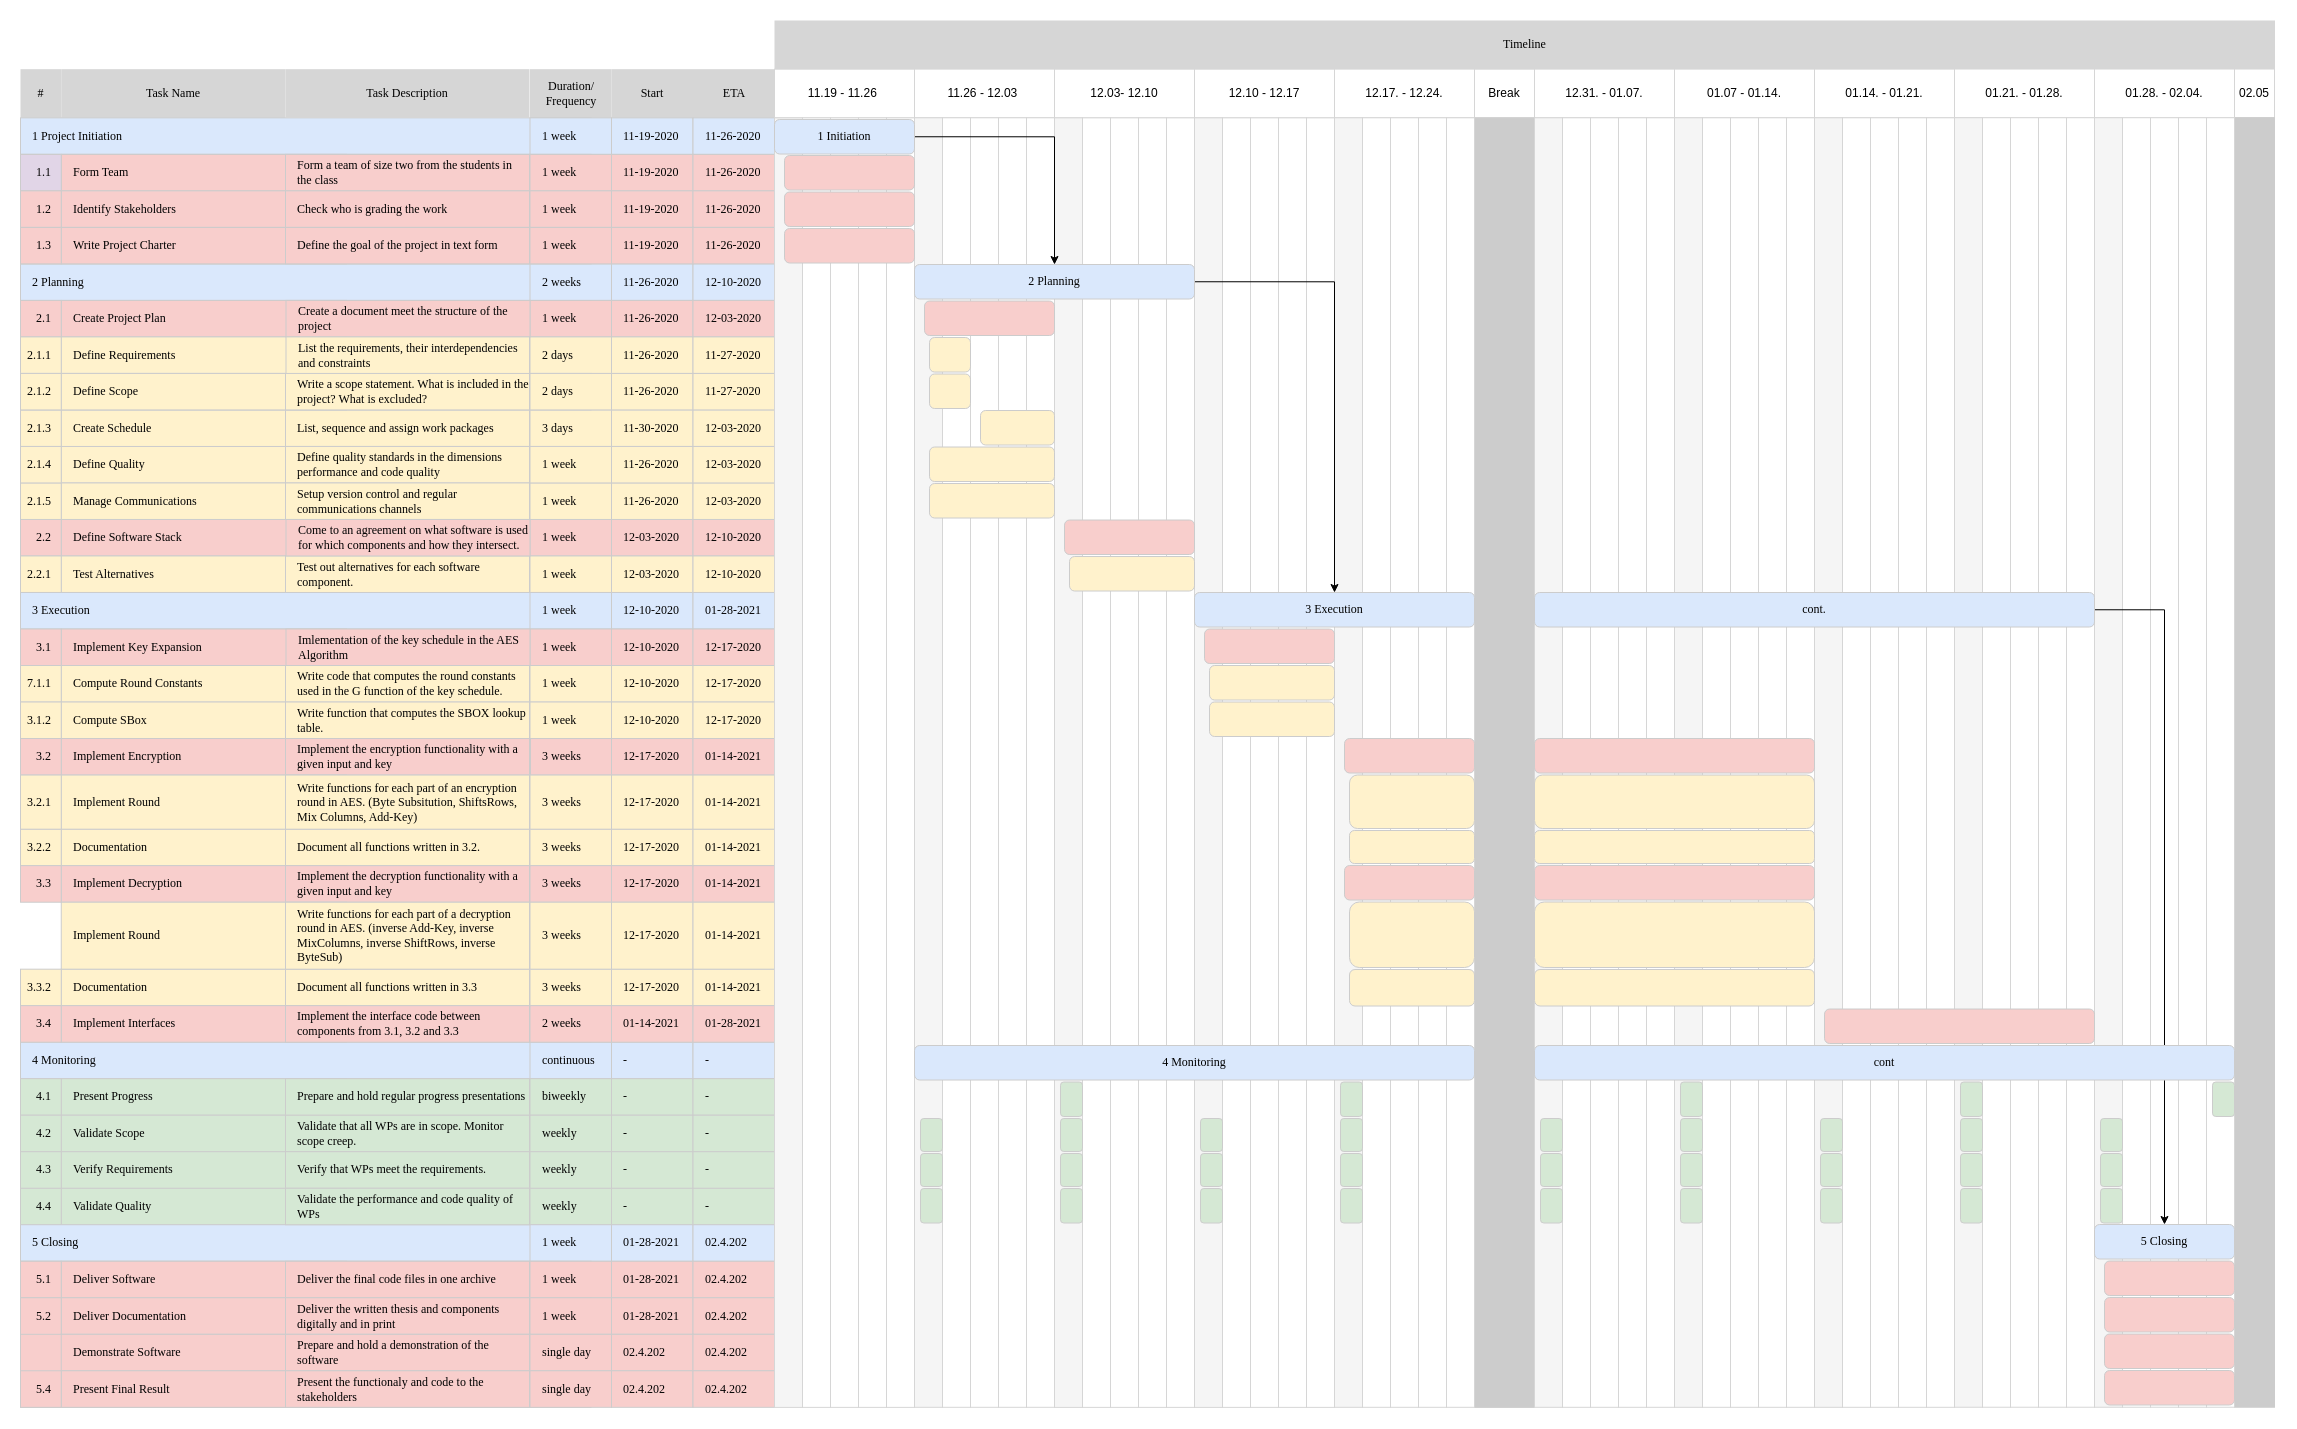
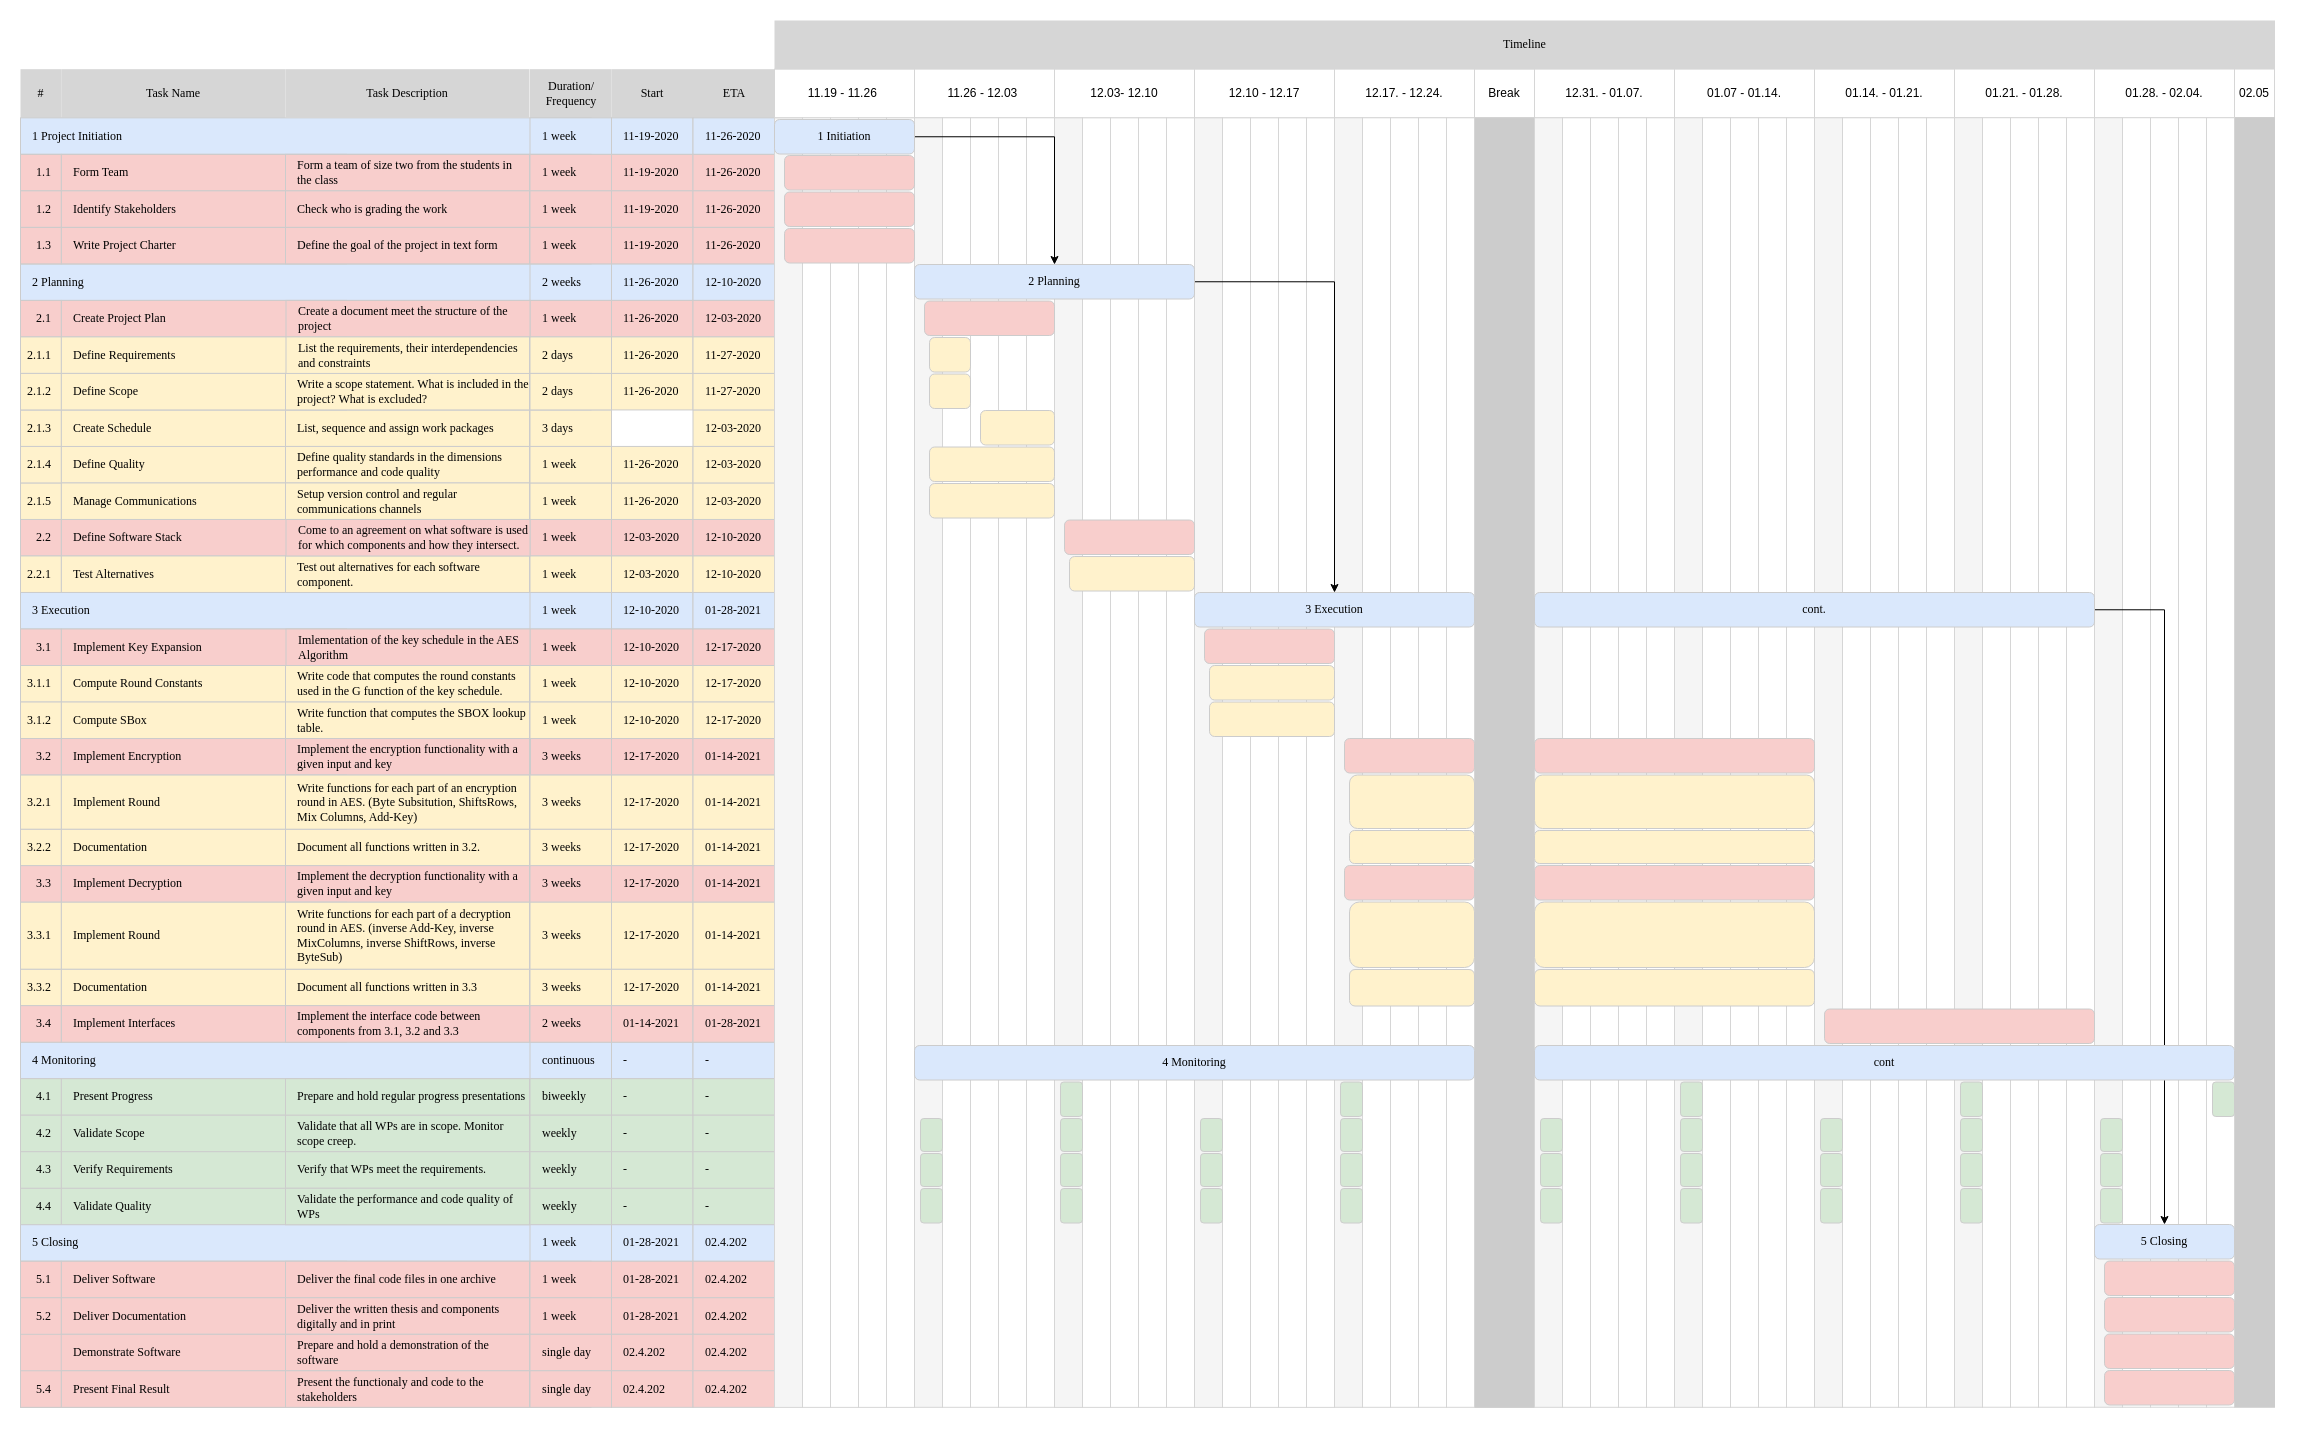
node "1.1": fillcolor #e1d5e7 -> #f8cecc
node "11-30-2020": removed
node "7.1.1": label "7.1.1" -> "3.1.1"
node "3.3.1": added
